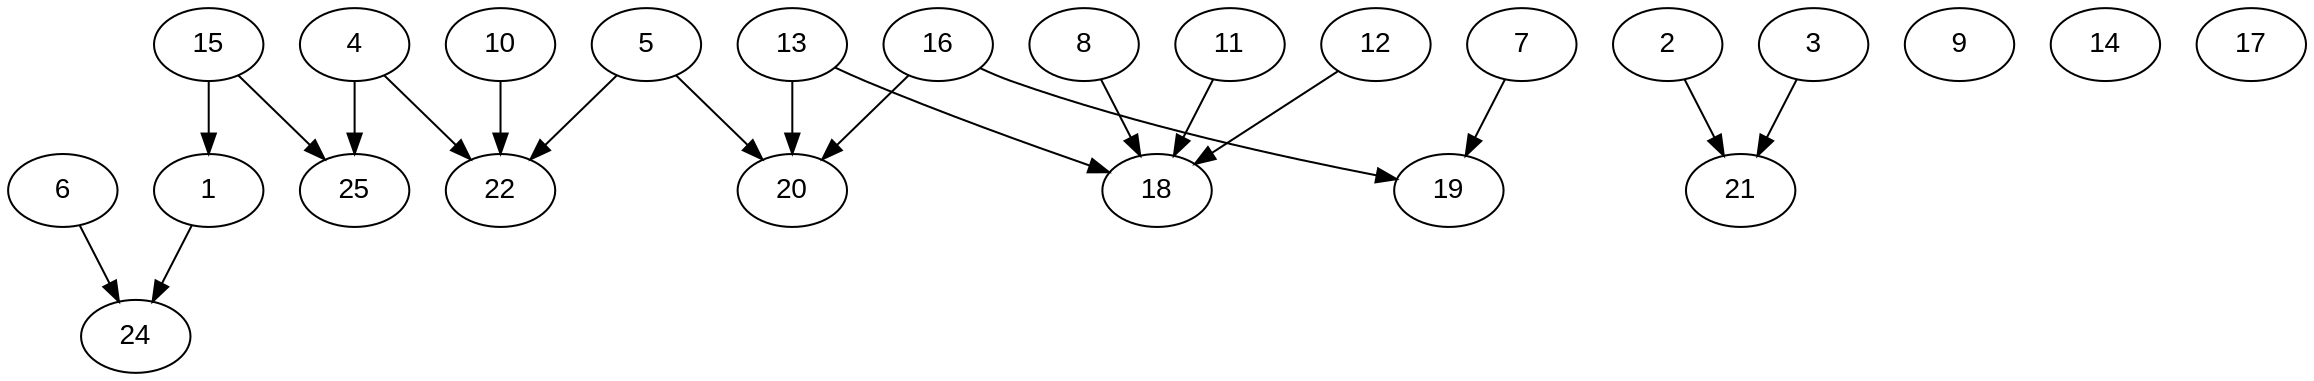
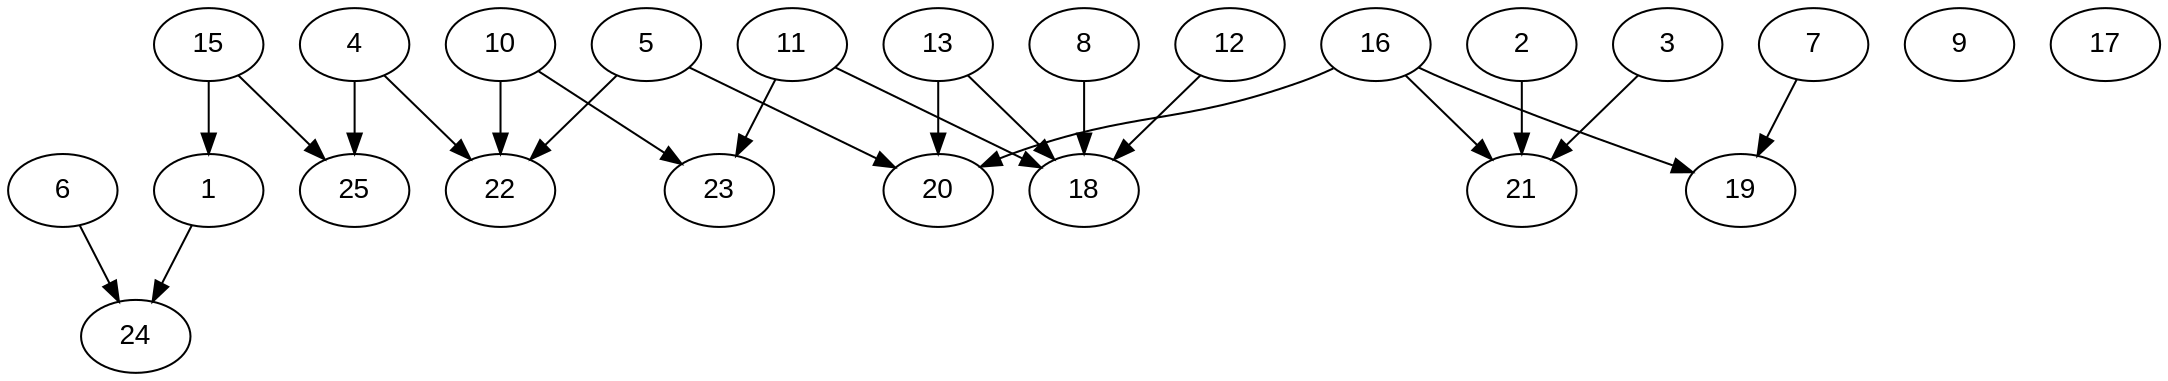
node "14": removed
edge "16" -> "21": added
node "23": added
